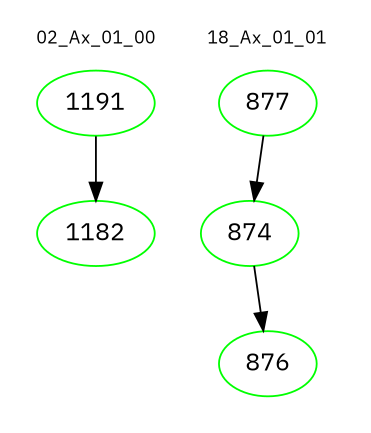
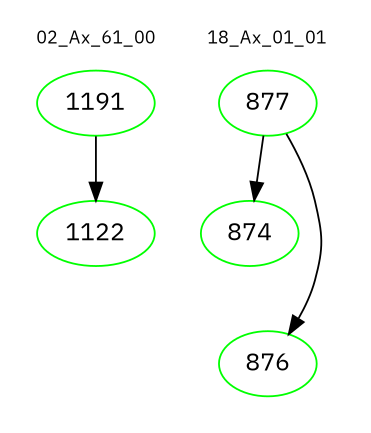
cluster "02_Ax_01_00": label "02_Ax_01_00" -> "02_Ax_61_00"
node "1182": label "1182" -> "1122"
edge "874" -> "876": now "877" -> "876"
